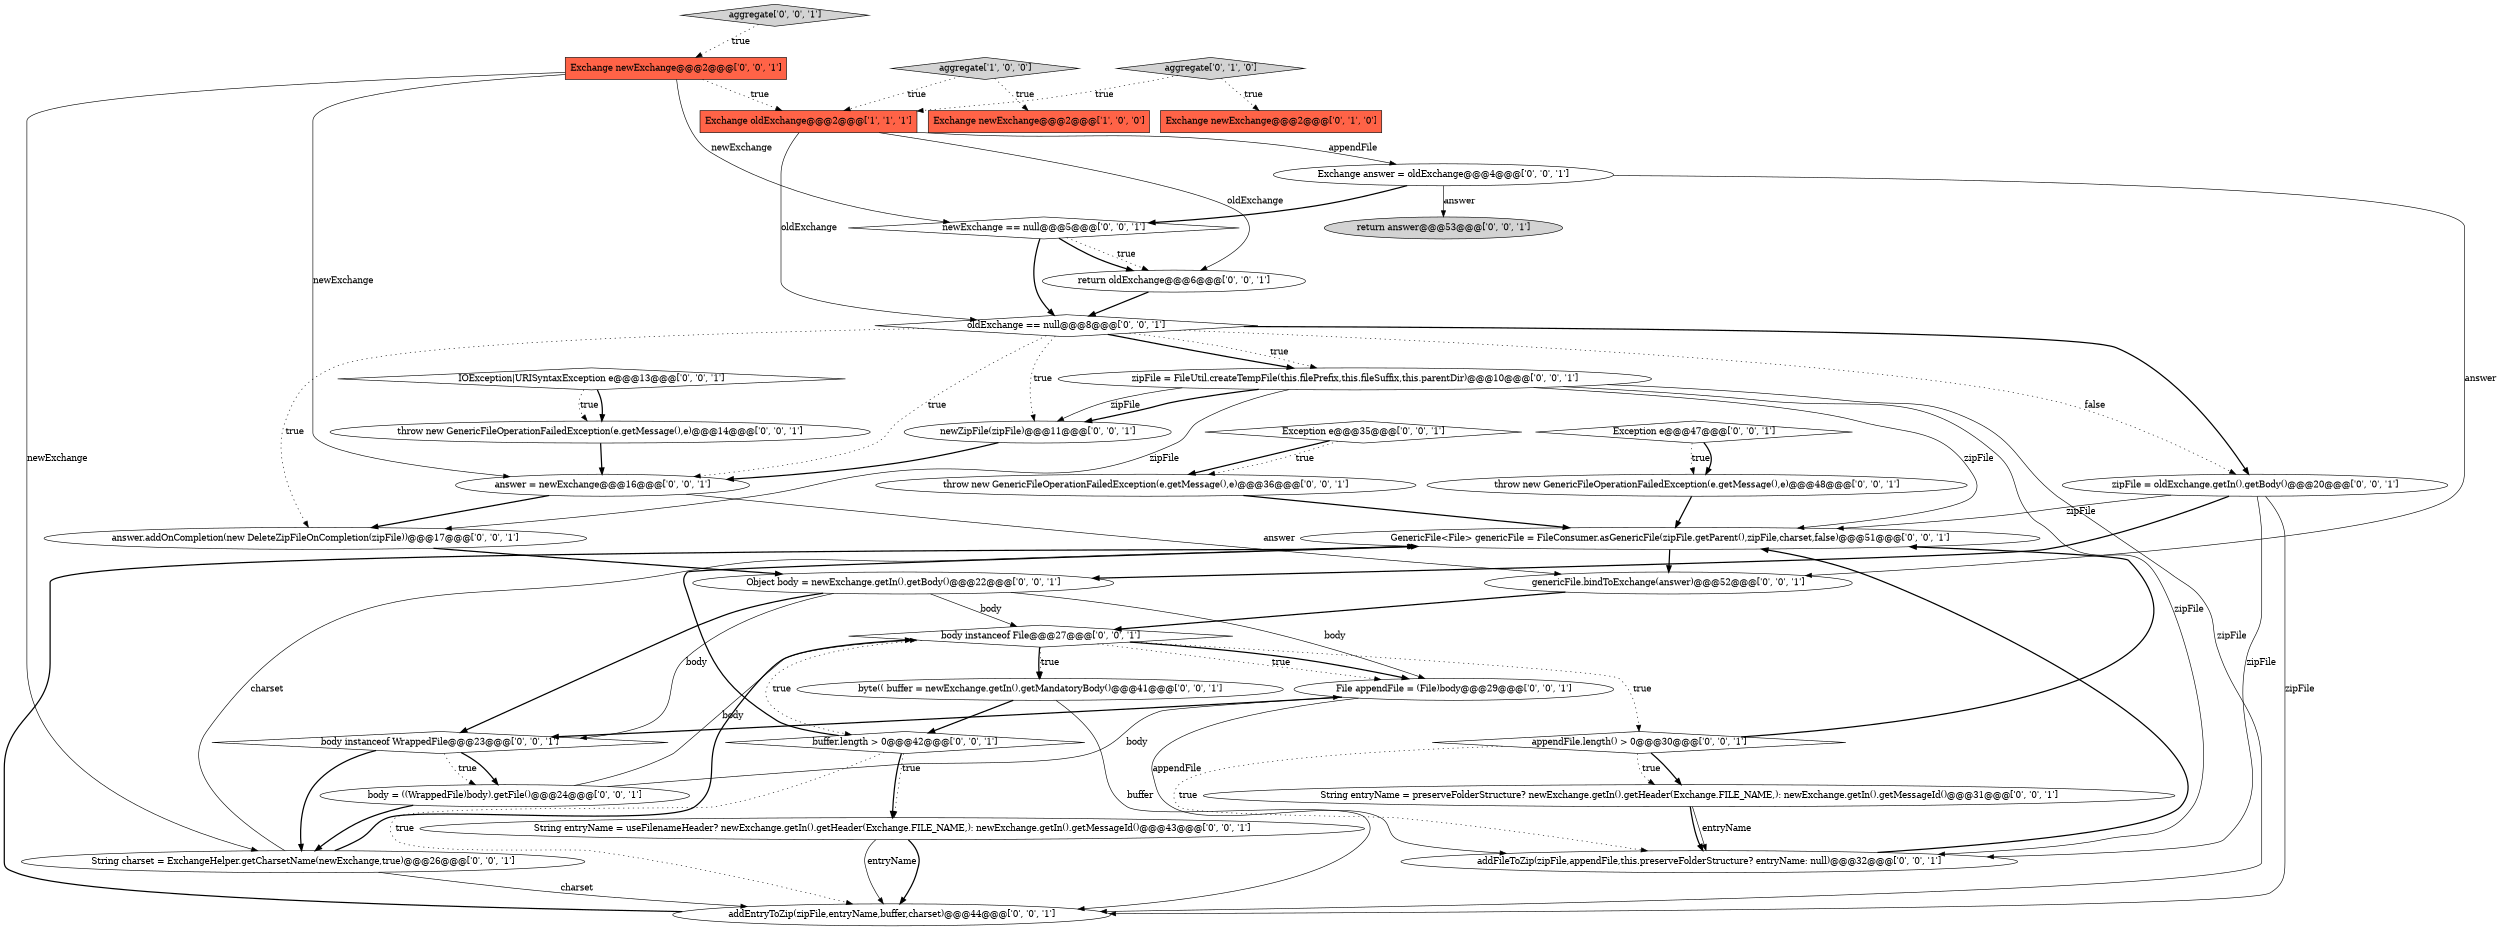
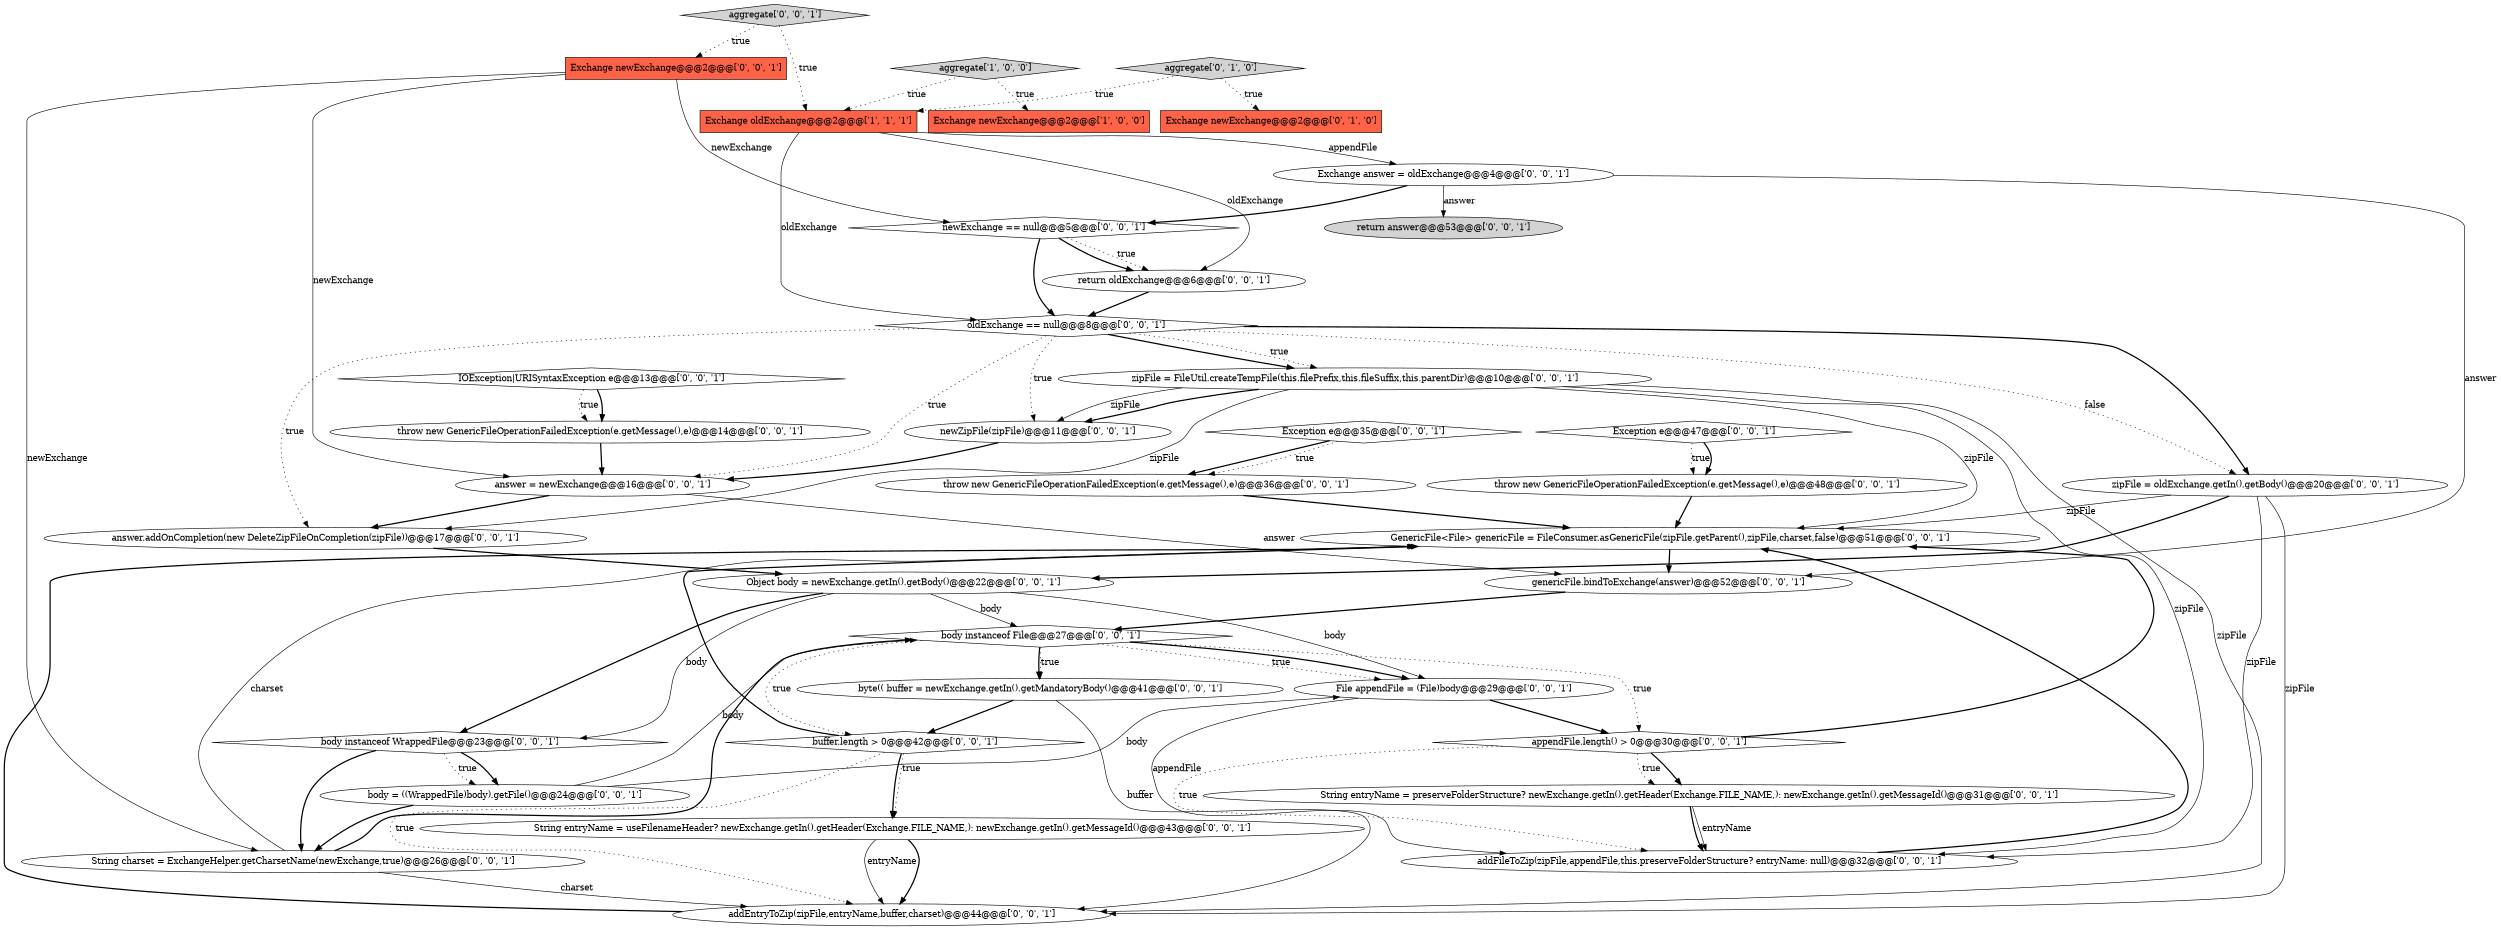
edge "Exchange newExchange@@@2@@@['0', '0', '1']" -> "Exchange oldExchange@@@2@@@['1', '1', '1']": now "aggregate['0', '0', '1']" -> "Exchange oldExchange@@@2@@@['1', '1', '1']"
edge "File appendFile = (File)body@@@29@@@['0', '0', '1']" -> "body instanceof WrappedFile@@@23@@@['0', '0', '1']": now "File appendFile = (File)body@@@29@@@['0', '0', '1']" -> "appendFile.length() > 0@@@30@@@['0', '0', '1']"
